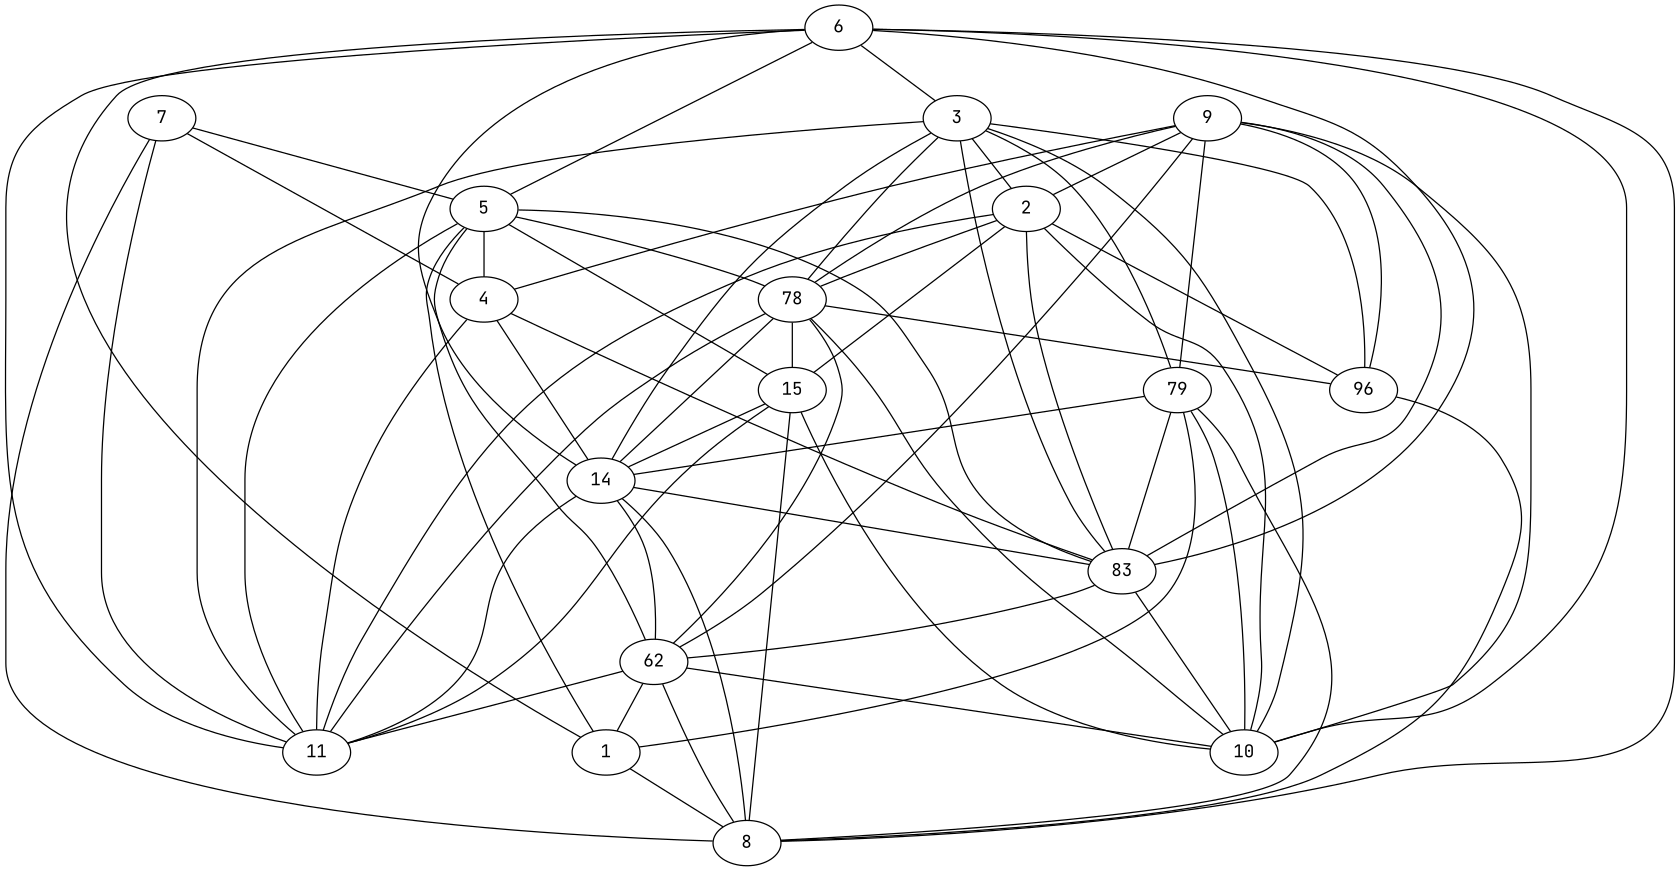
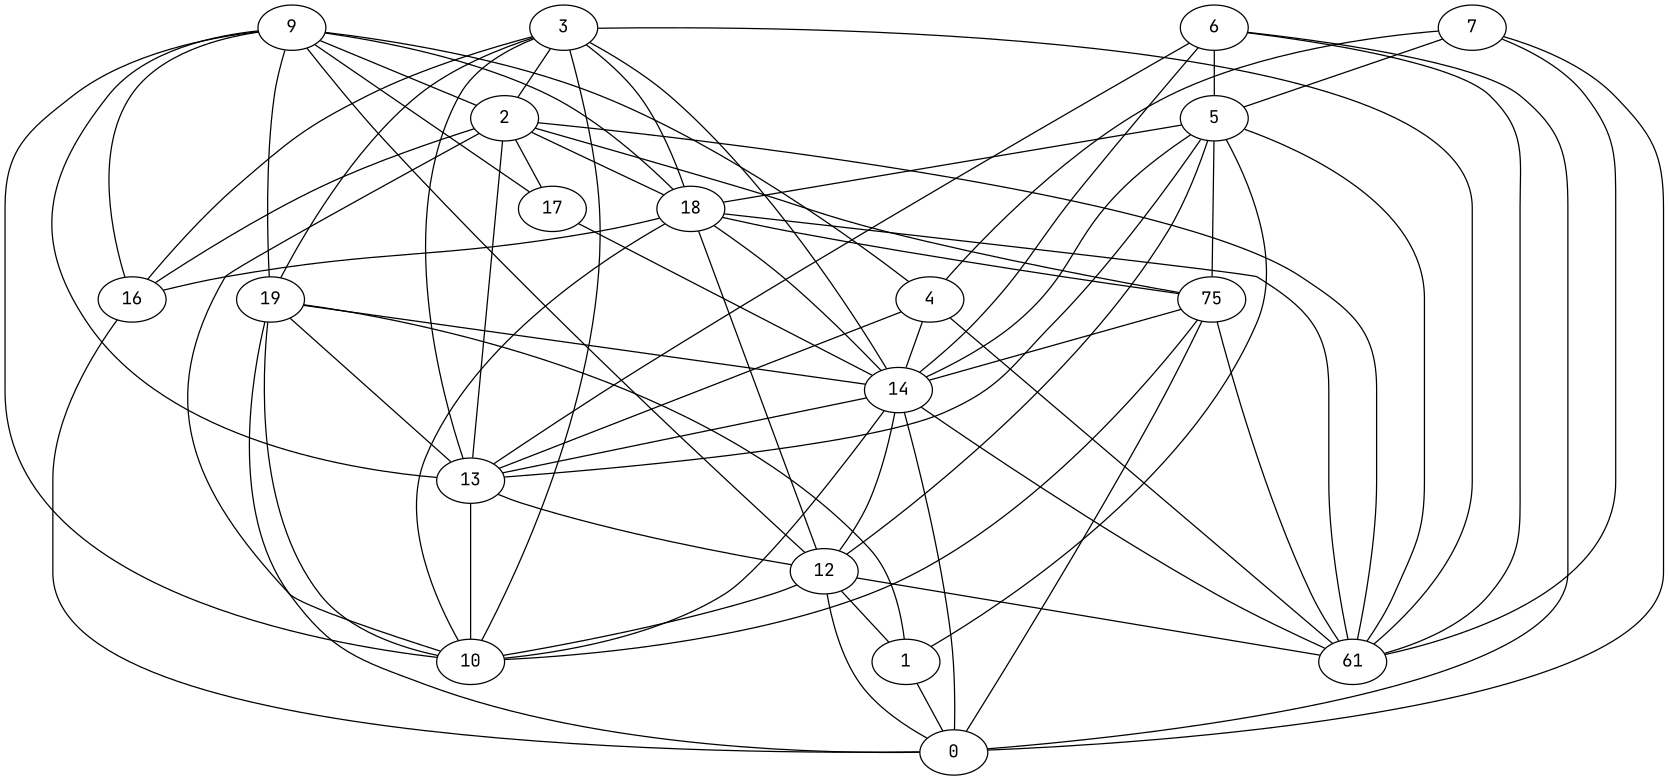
edge "6" -- "3": removed
edge "6" -- "1": removed
edge "6" -- "10": now "14" -- "10"
node "17": added
edge "5" -- "4": now "5" -- "14"
node "78": label "78" -> "18"
node "15": label "15" -> "75"
node "79": label "79" -> "19"
node "96": label "96" -> "16"
node "83": label "83" -> "13"
node "62": label "62" -> "12"
node "11": label "11" -> "61"
node "8": label "8" -> "0"
